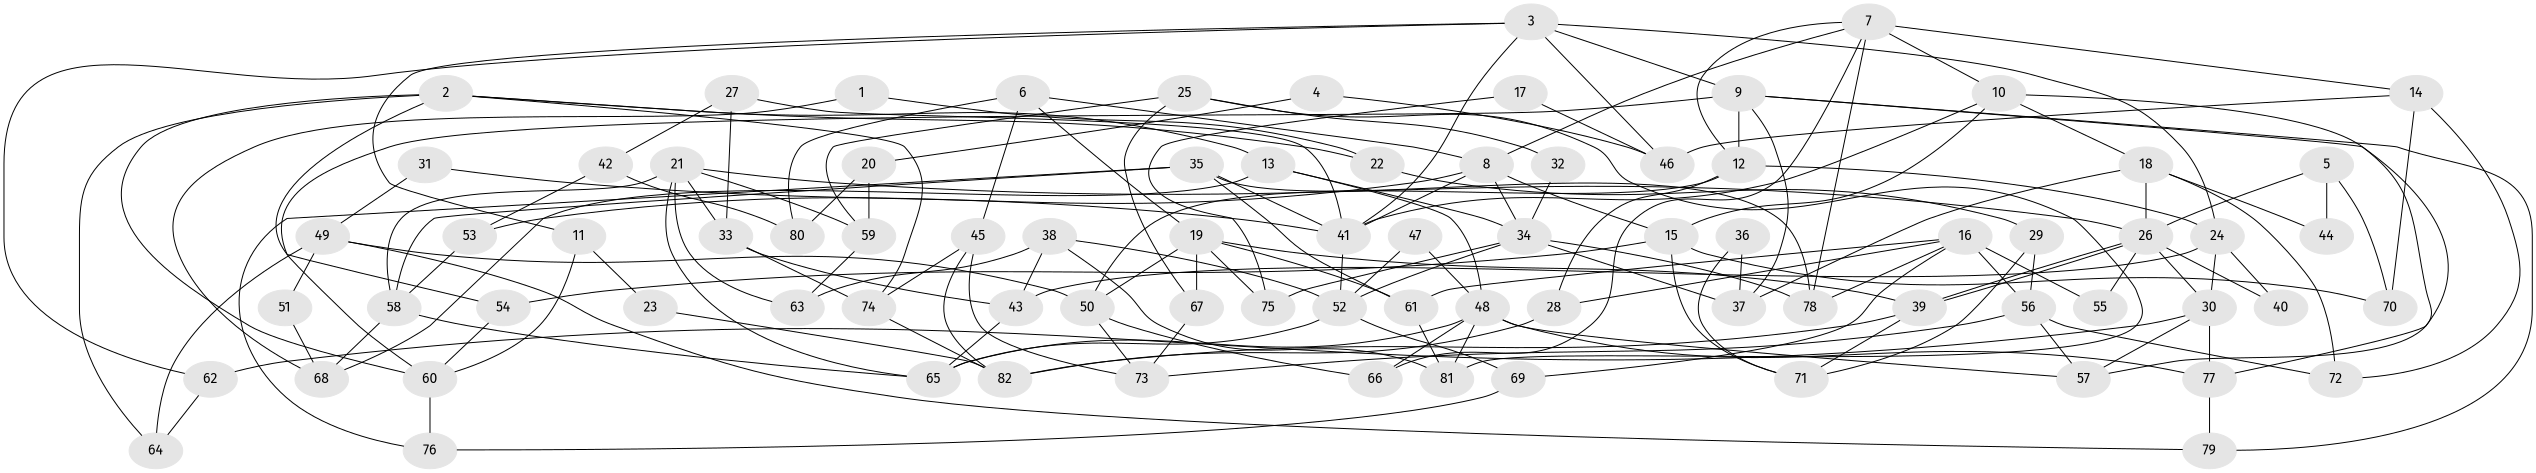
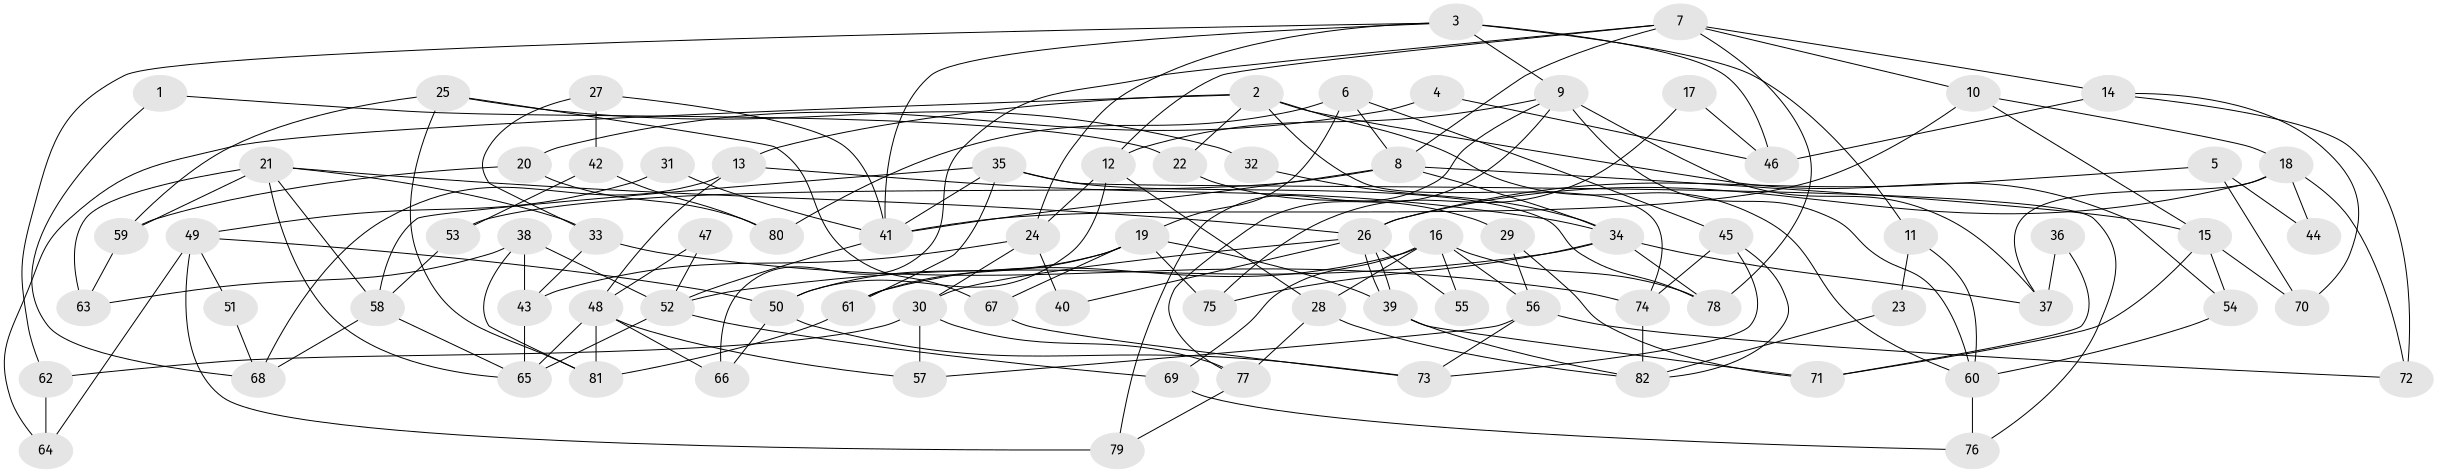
edge "10" -- "57": removed
edge "48" -- "77": now "28" -- "77"
